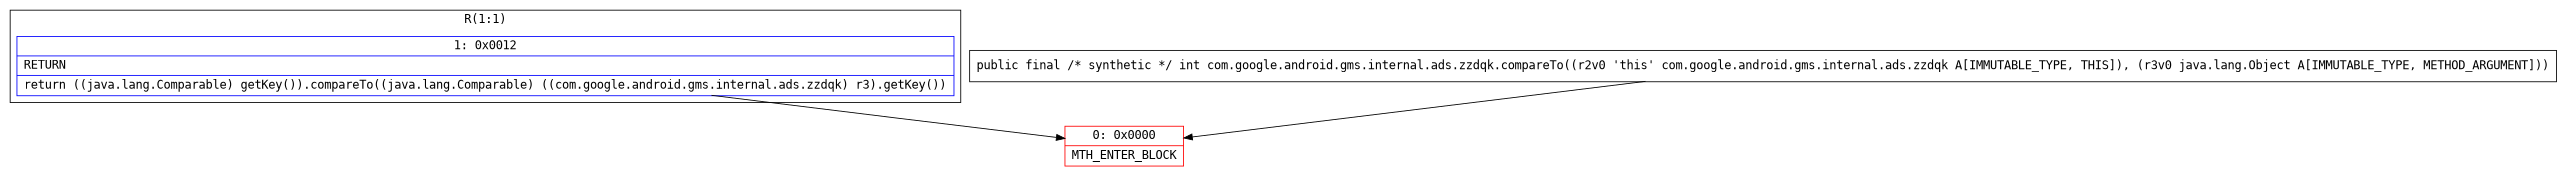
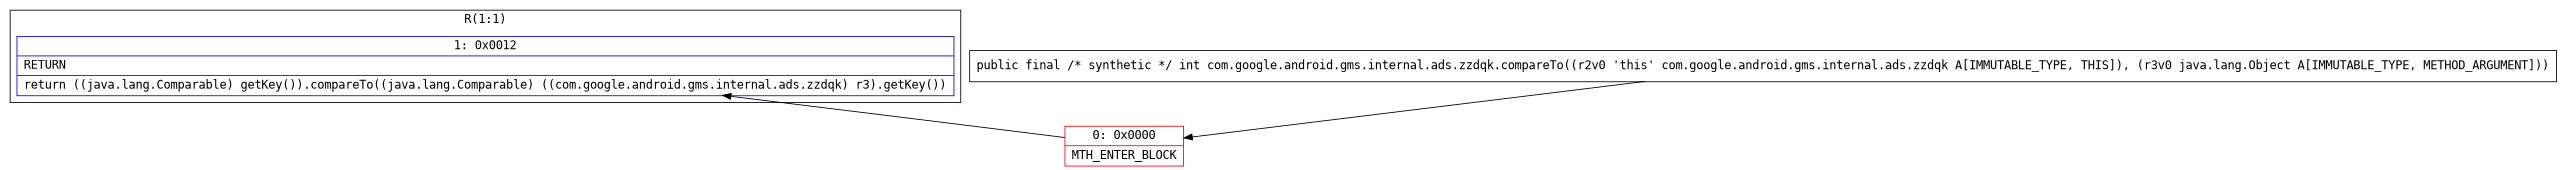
edge "1: 0x0012" -> "0: 0x0000": reversed
